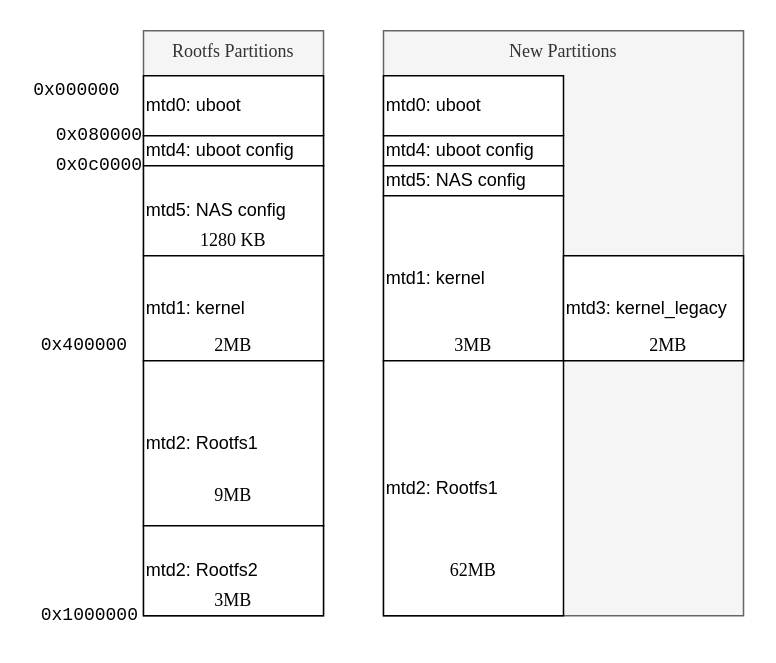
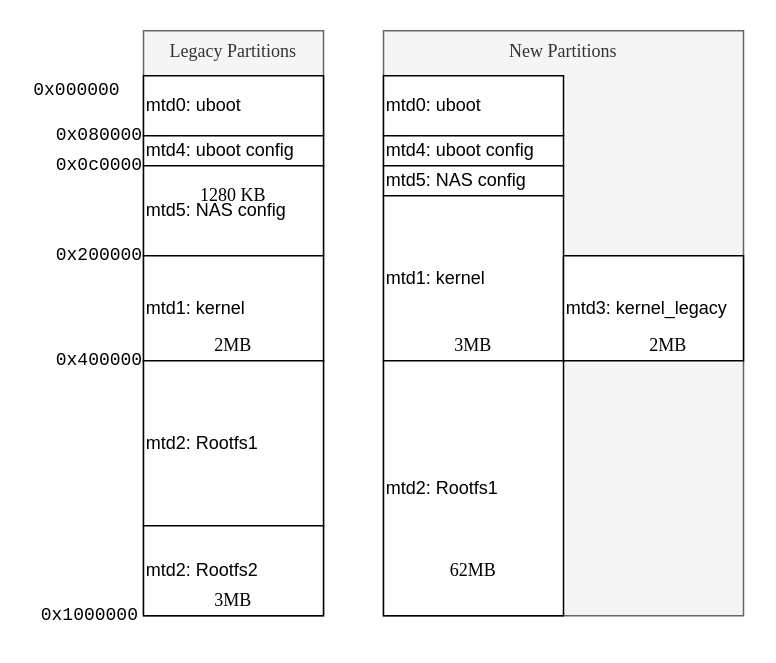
node "Rootfs Partitions": label "Rootfs Partitions" -> "Legacy Partitions"
node "1280 KB": moved (233, 241) -> (233, 196)
node "0x200000": added
node "0x400000": moved (83, 346) -> (98, 361)
node "9MB": removed
